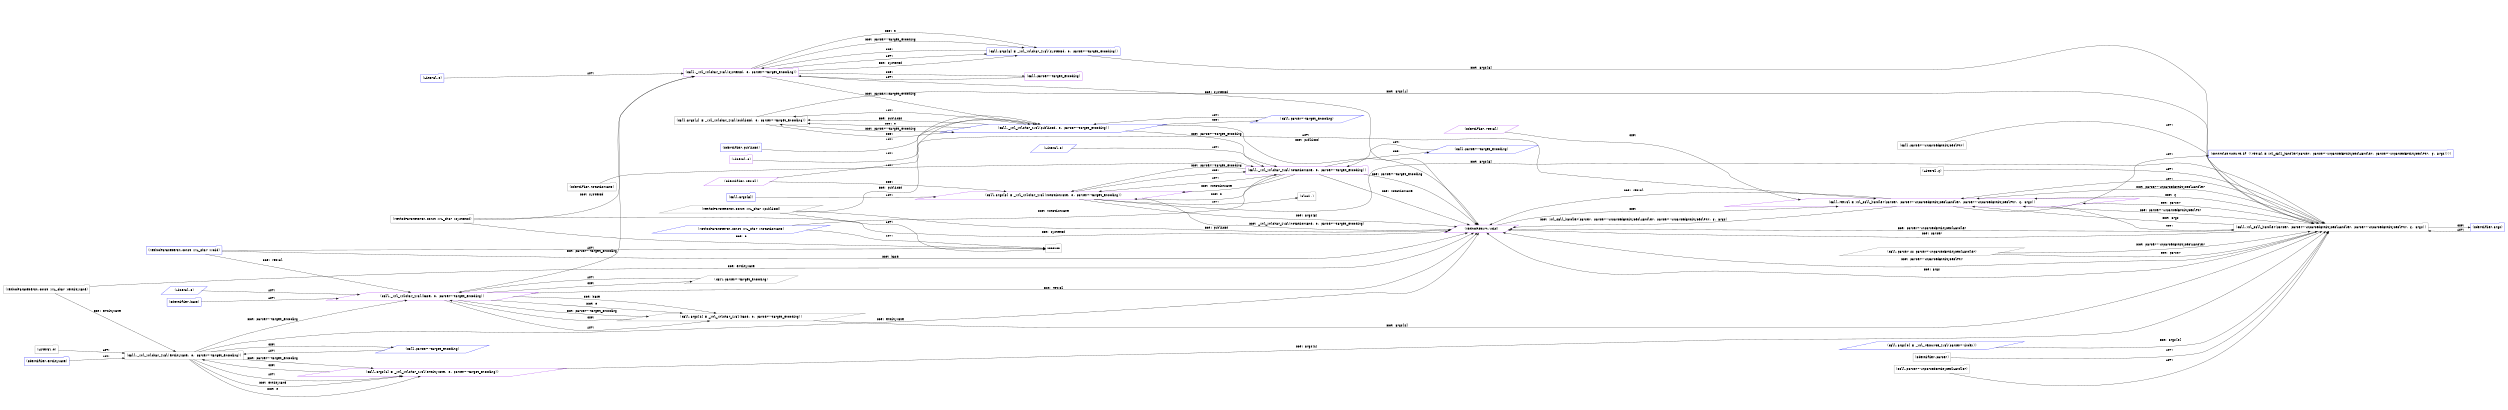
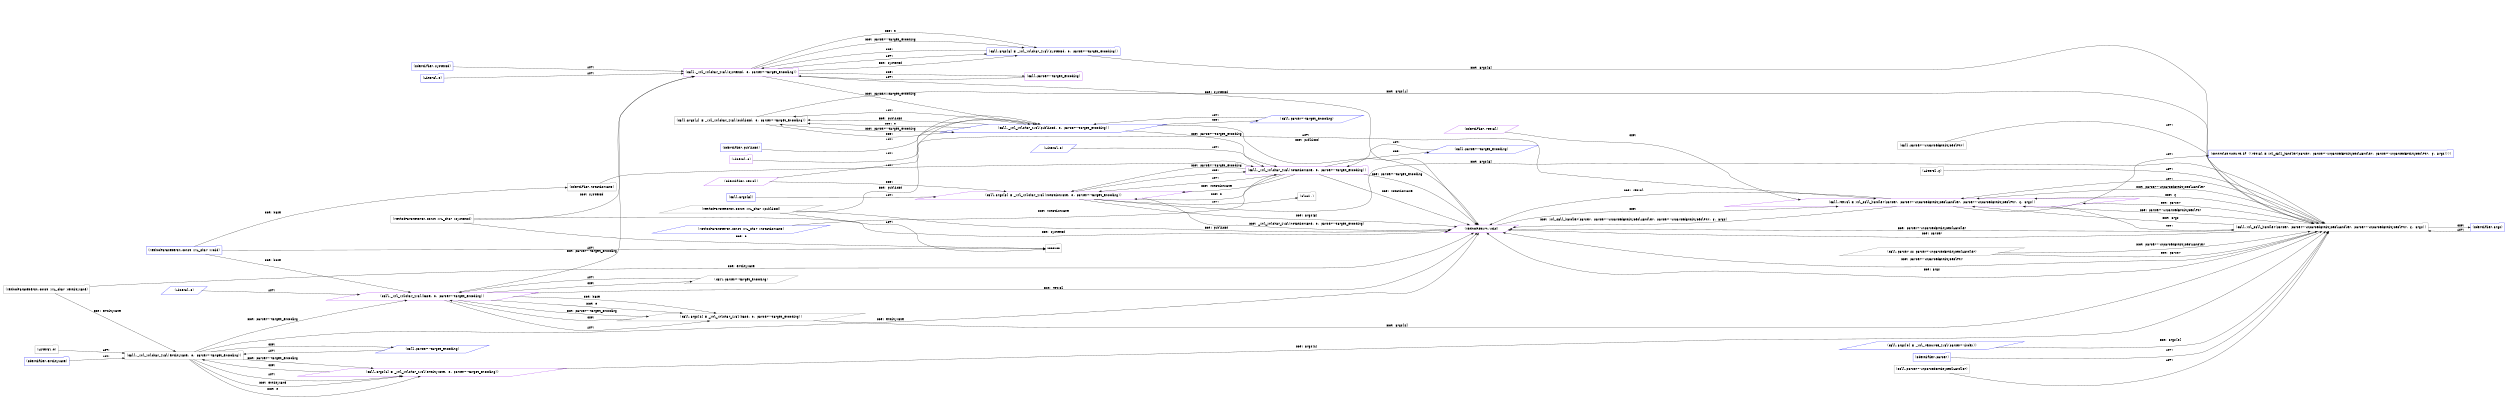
node "(Identifier,systemId)": added
edge "(MethodParameterIn,const XML_Char *notationName)" -> "1000100": removed, label "AST:"
edge "(MethodParameterIn,const XML_Char *void)" -> "(MethodReturn,void)": now "(MethodParameterIn,const XML_Char *void)" -> "(Identifier,notationName)"
edge "(MethodParameterIn,const XML_Char *void)" -> "(Call,_xml_xmlchar_zval(base, 0, parser->target_encoding))": label "DDG: retval" -> "DDG: base"
node "(Identifier,base)": removed
node "(Identifier,parser)": color gray40 -> blue
